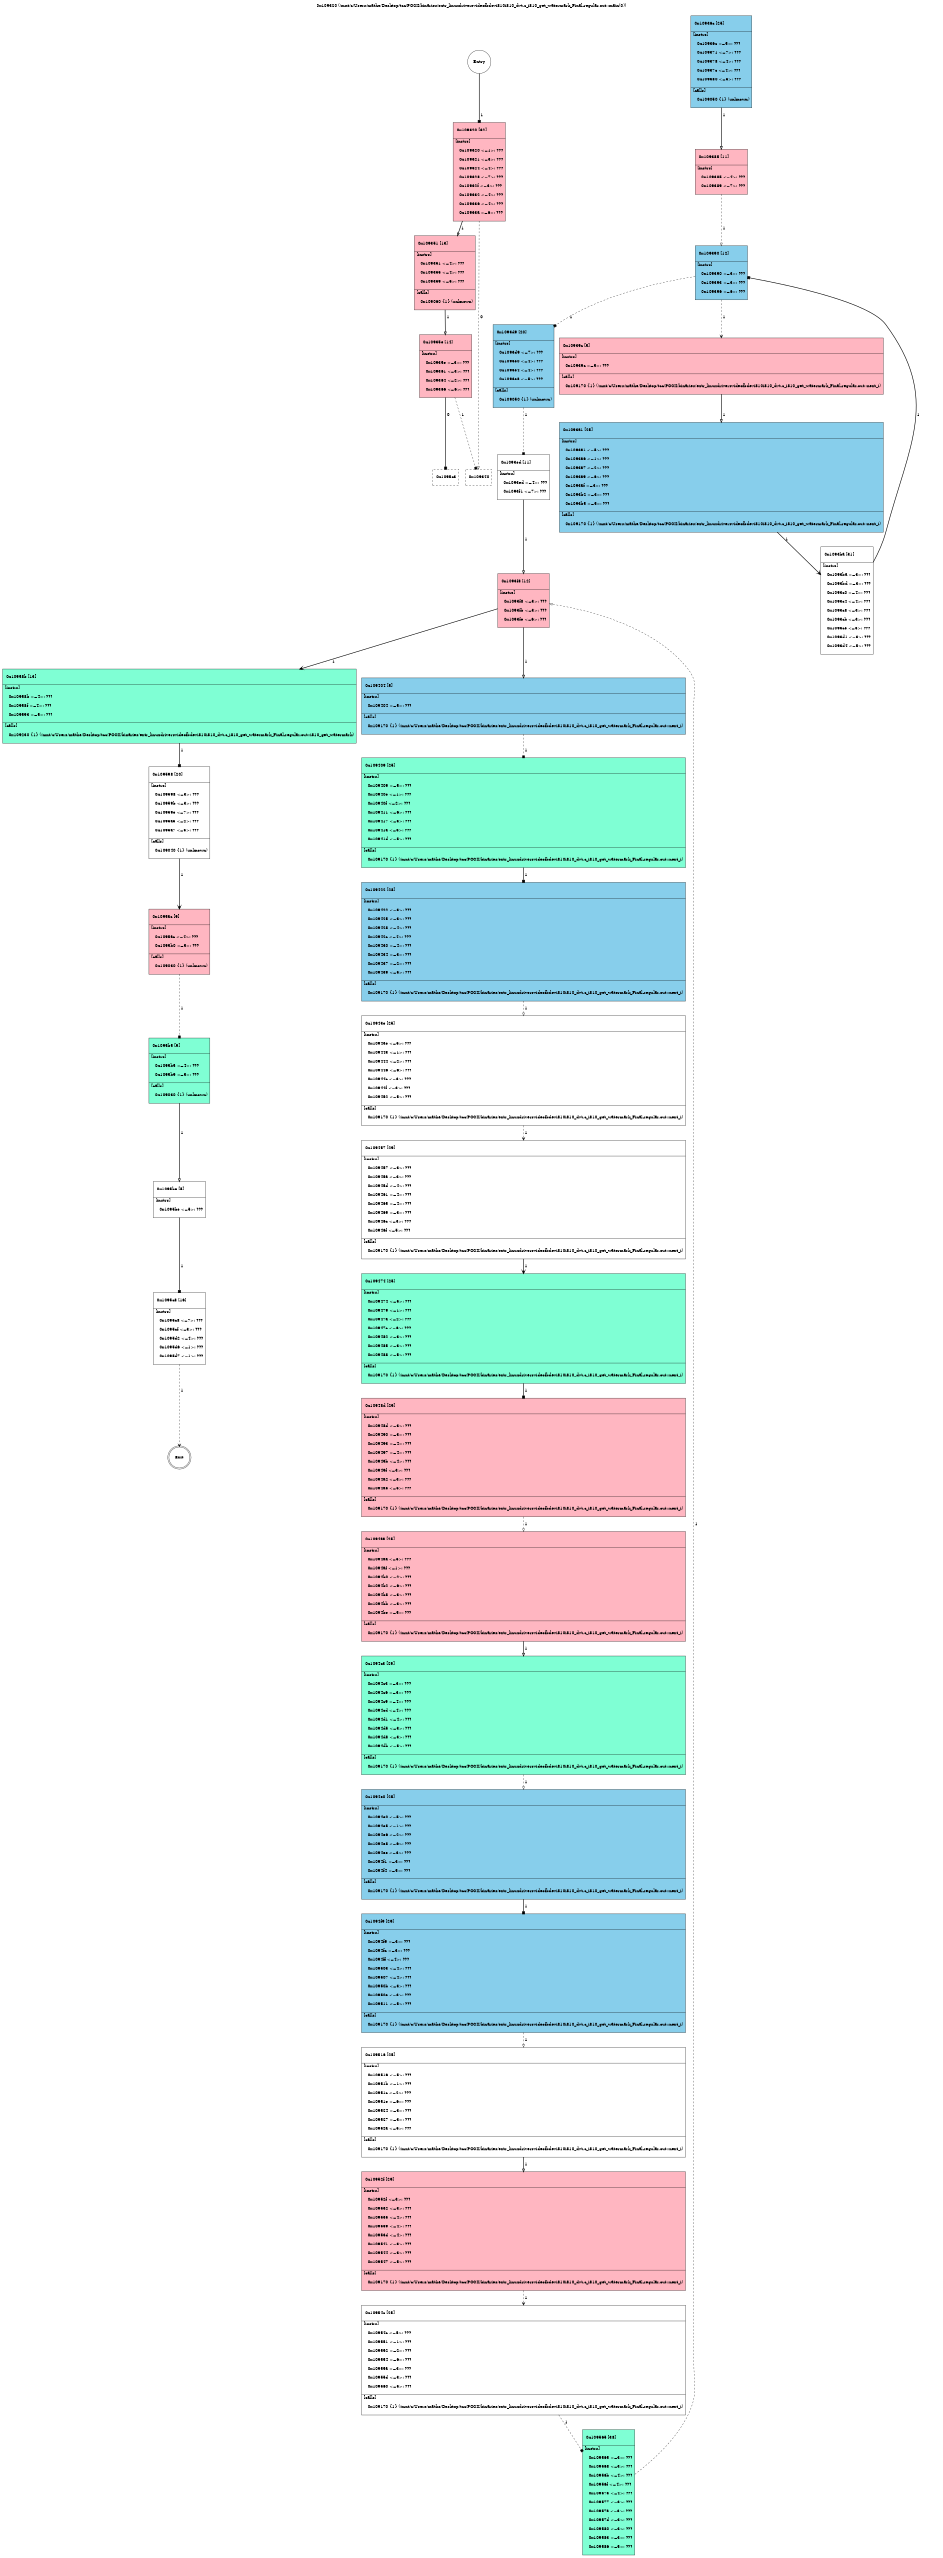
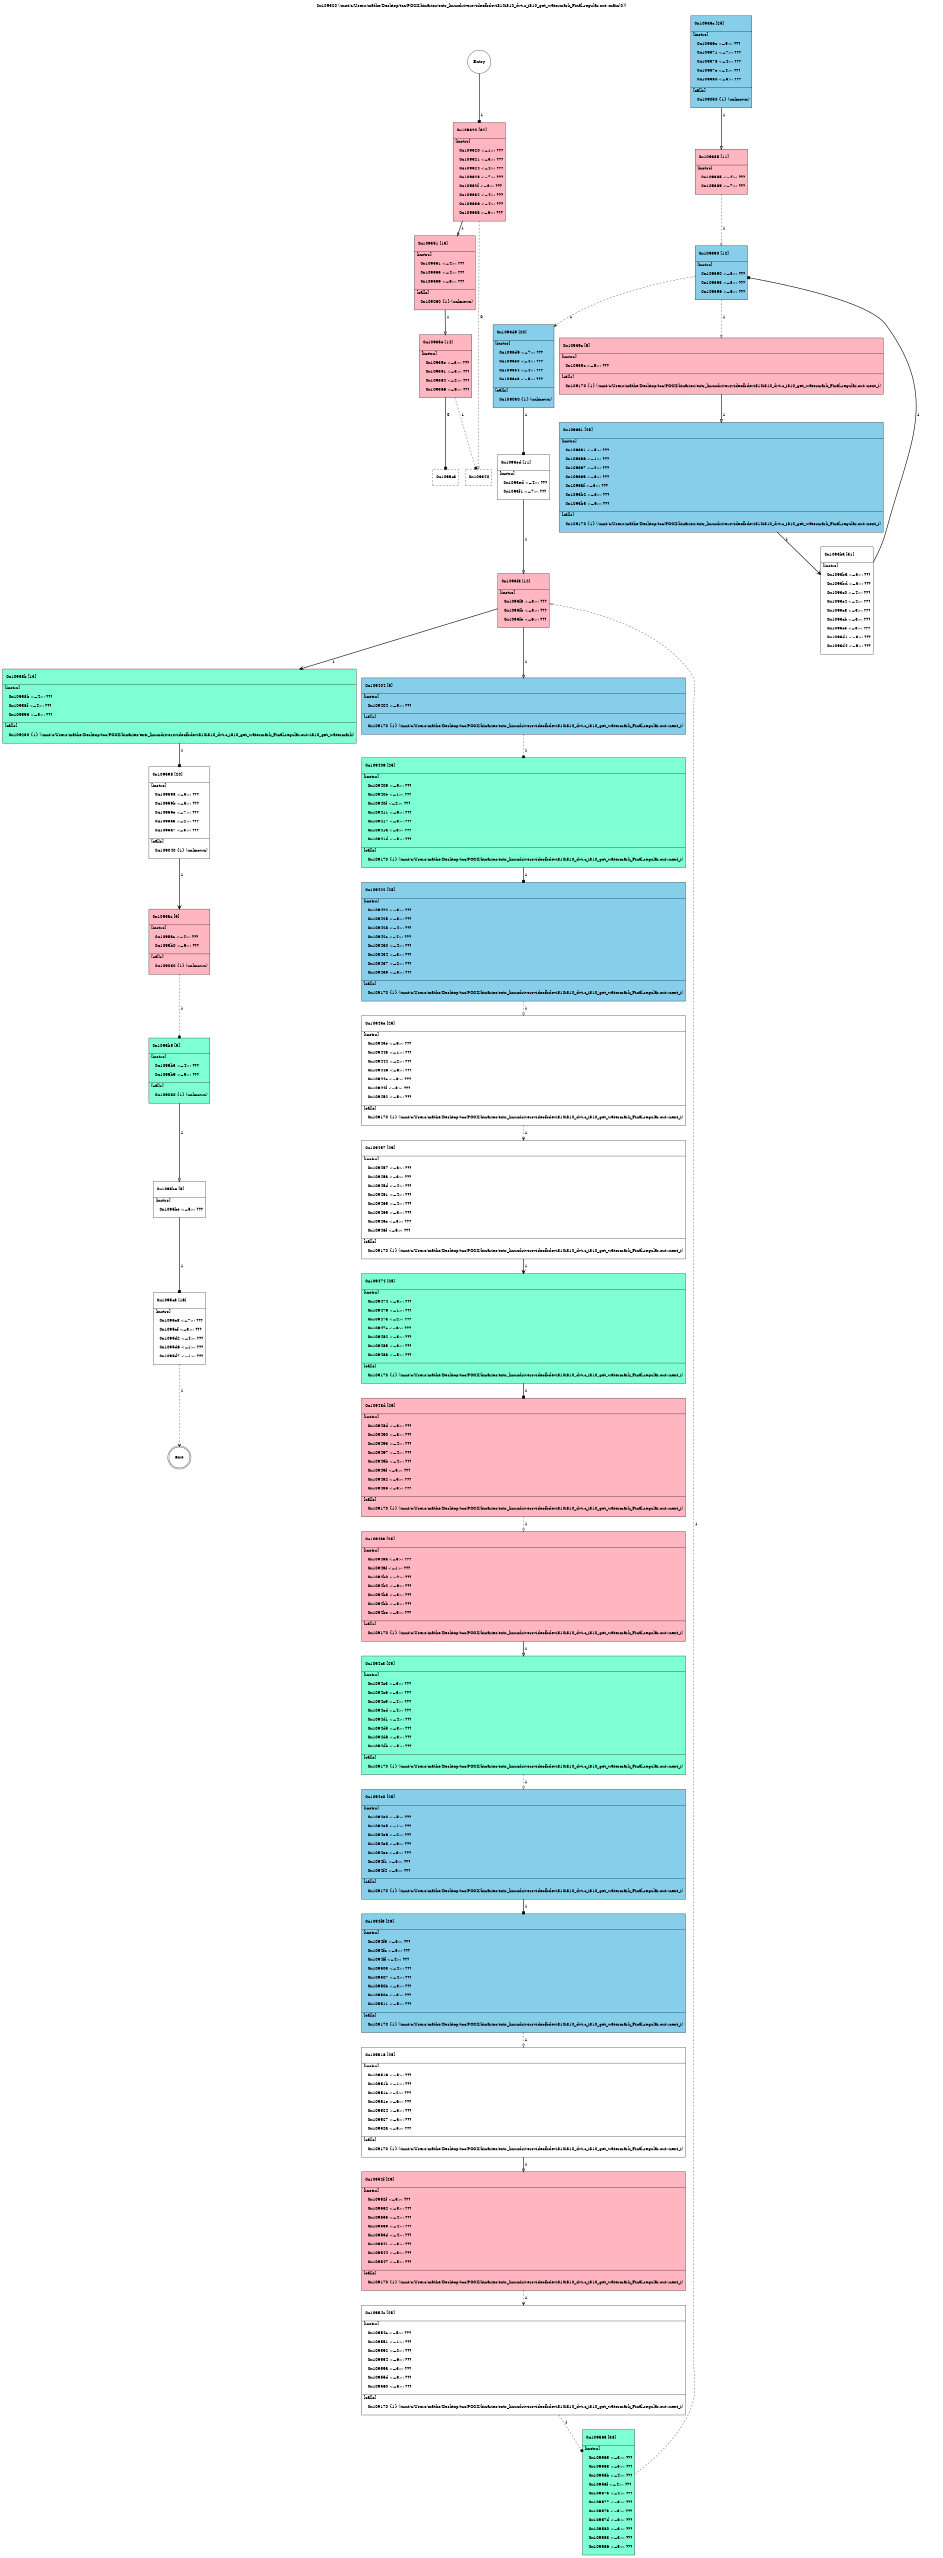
edge "0x109390 [12]" -> "0x1093d9 [20]": arrowhead box -> vee
edge "0x109390 [12]" -> "0x10939c [5]": arrowhead vee -> onormal
edge "0x1093d9 [20]" -> "0x1093ed [11]": style dashed -> bold
